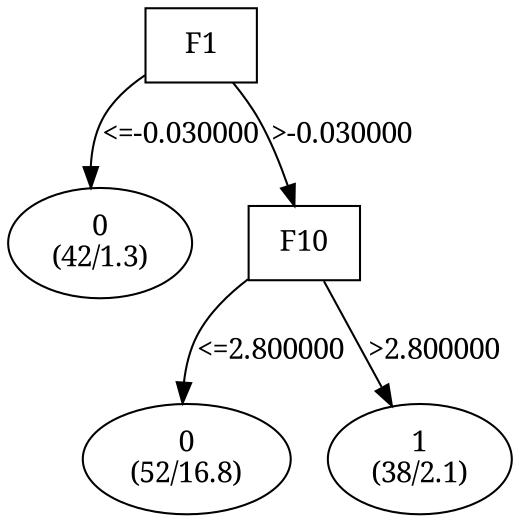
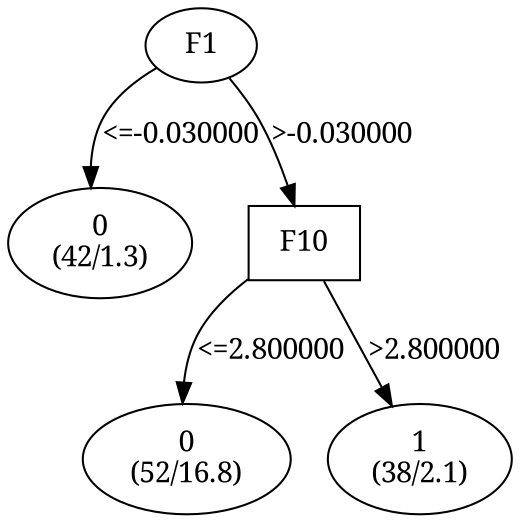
node "F1": shape box -> ellipse
